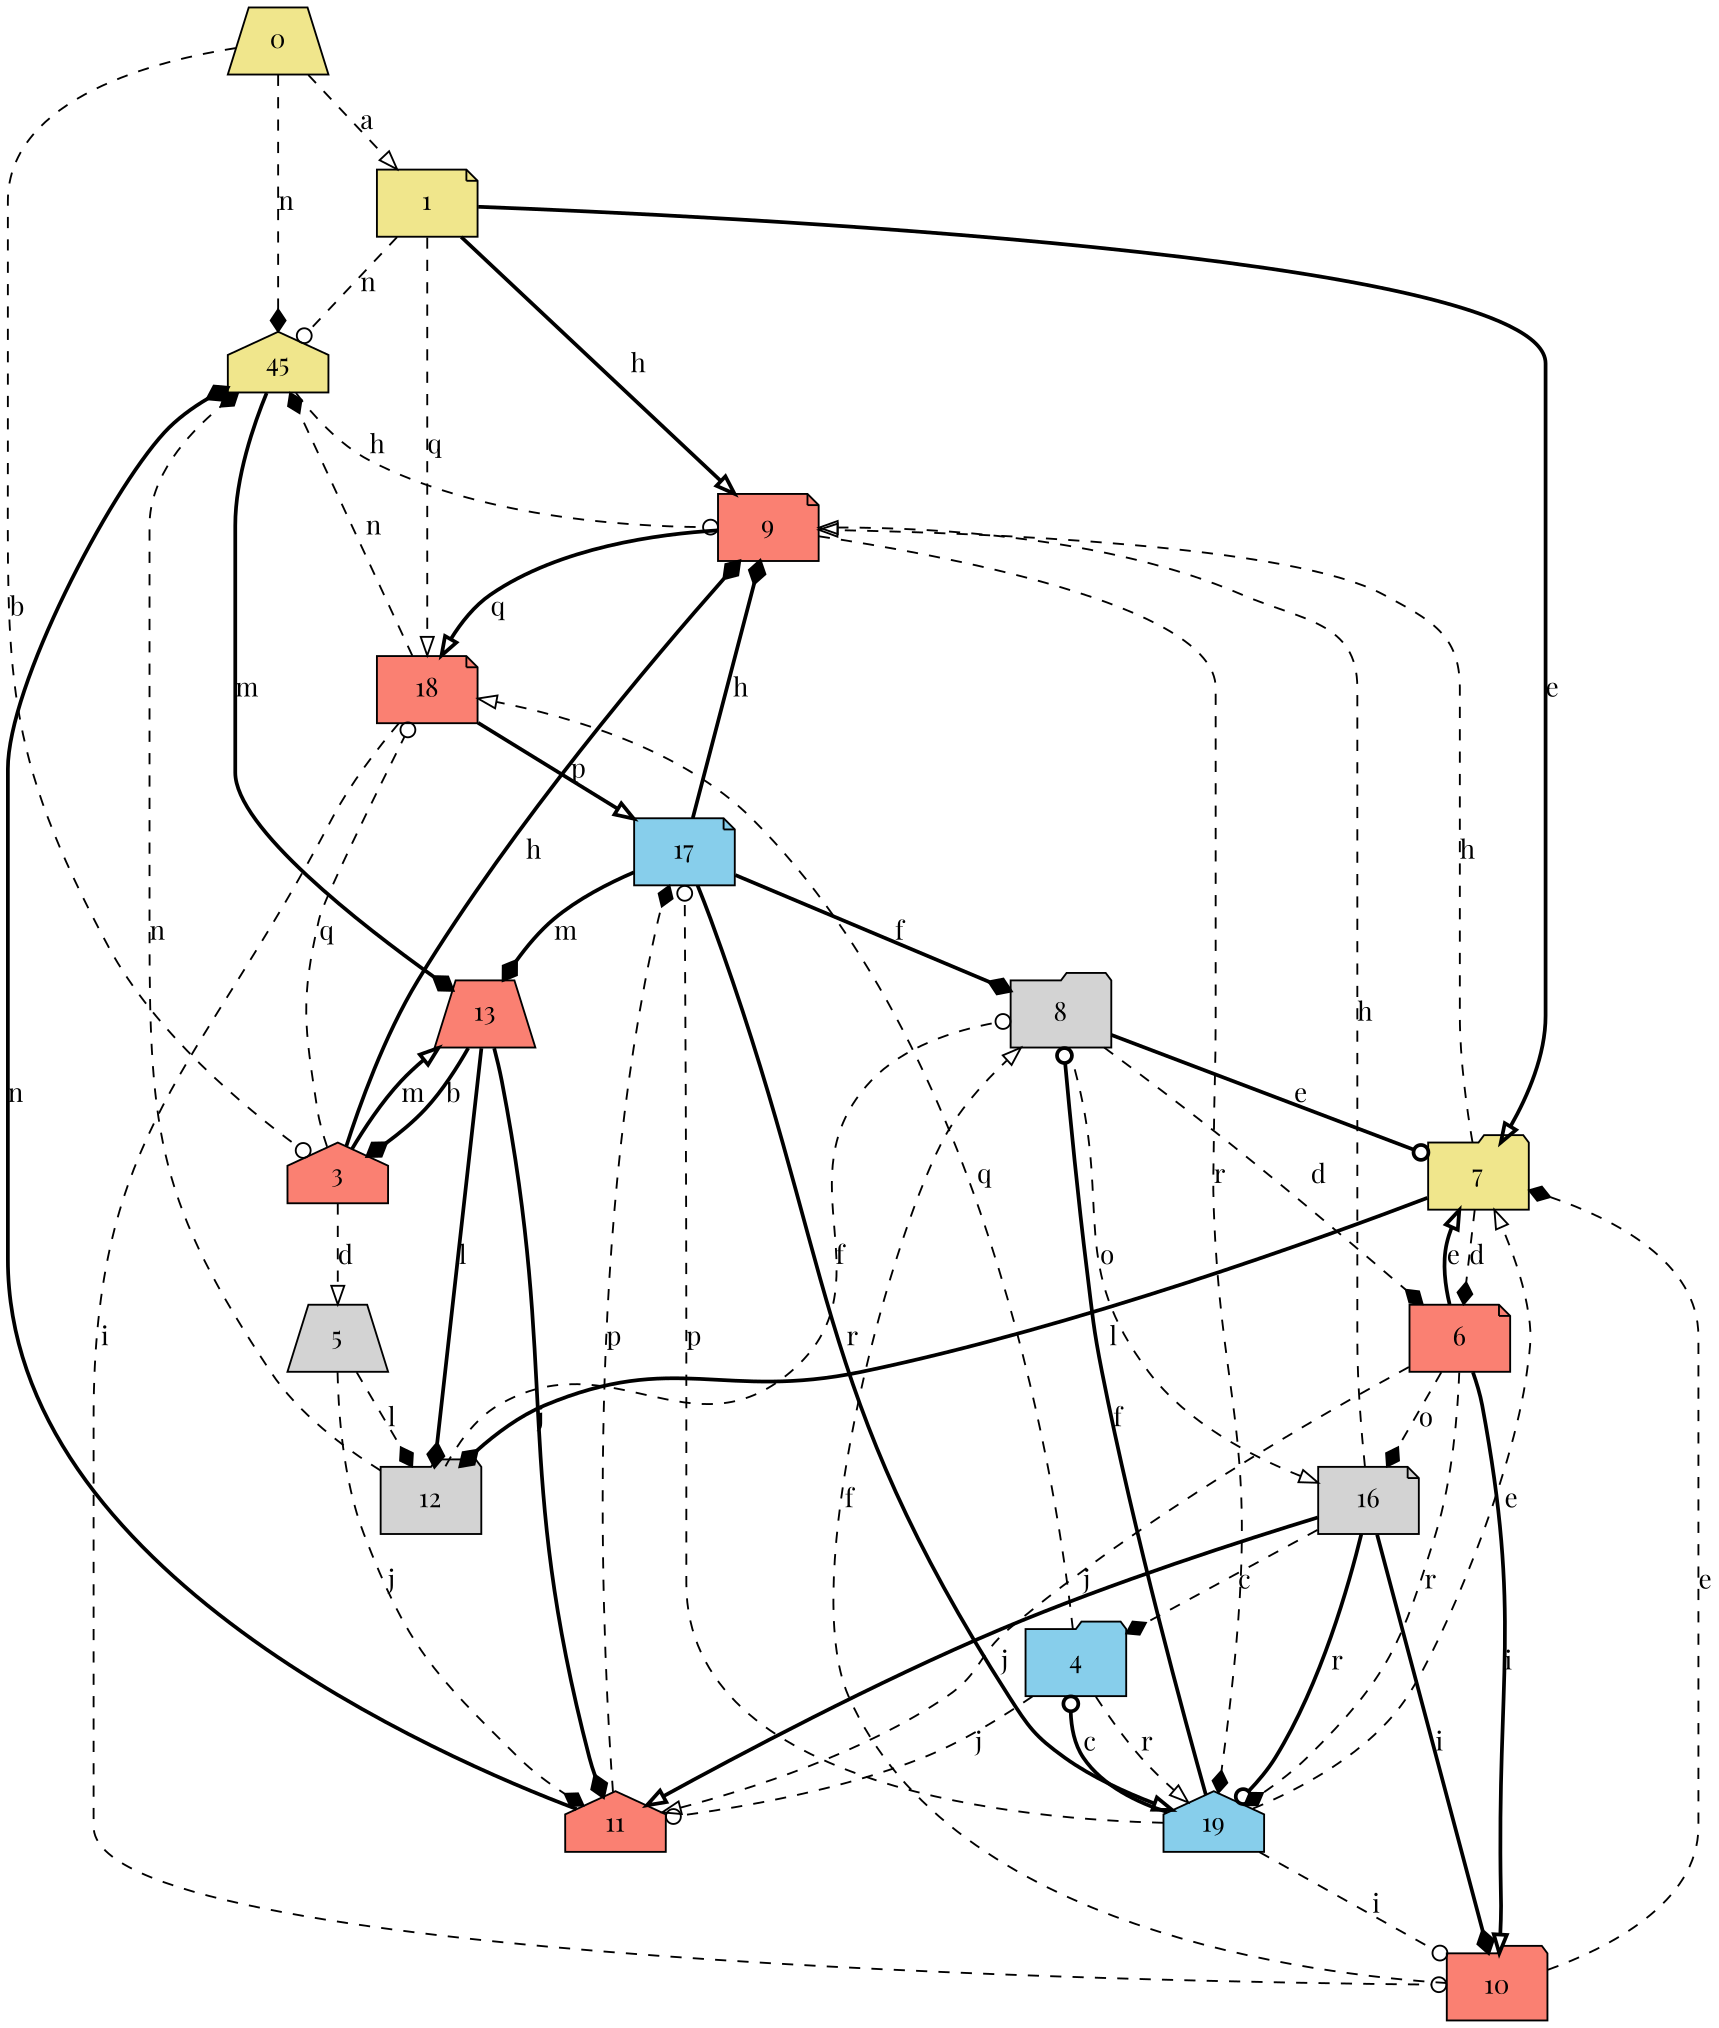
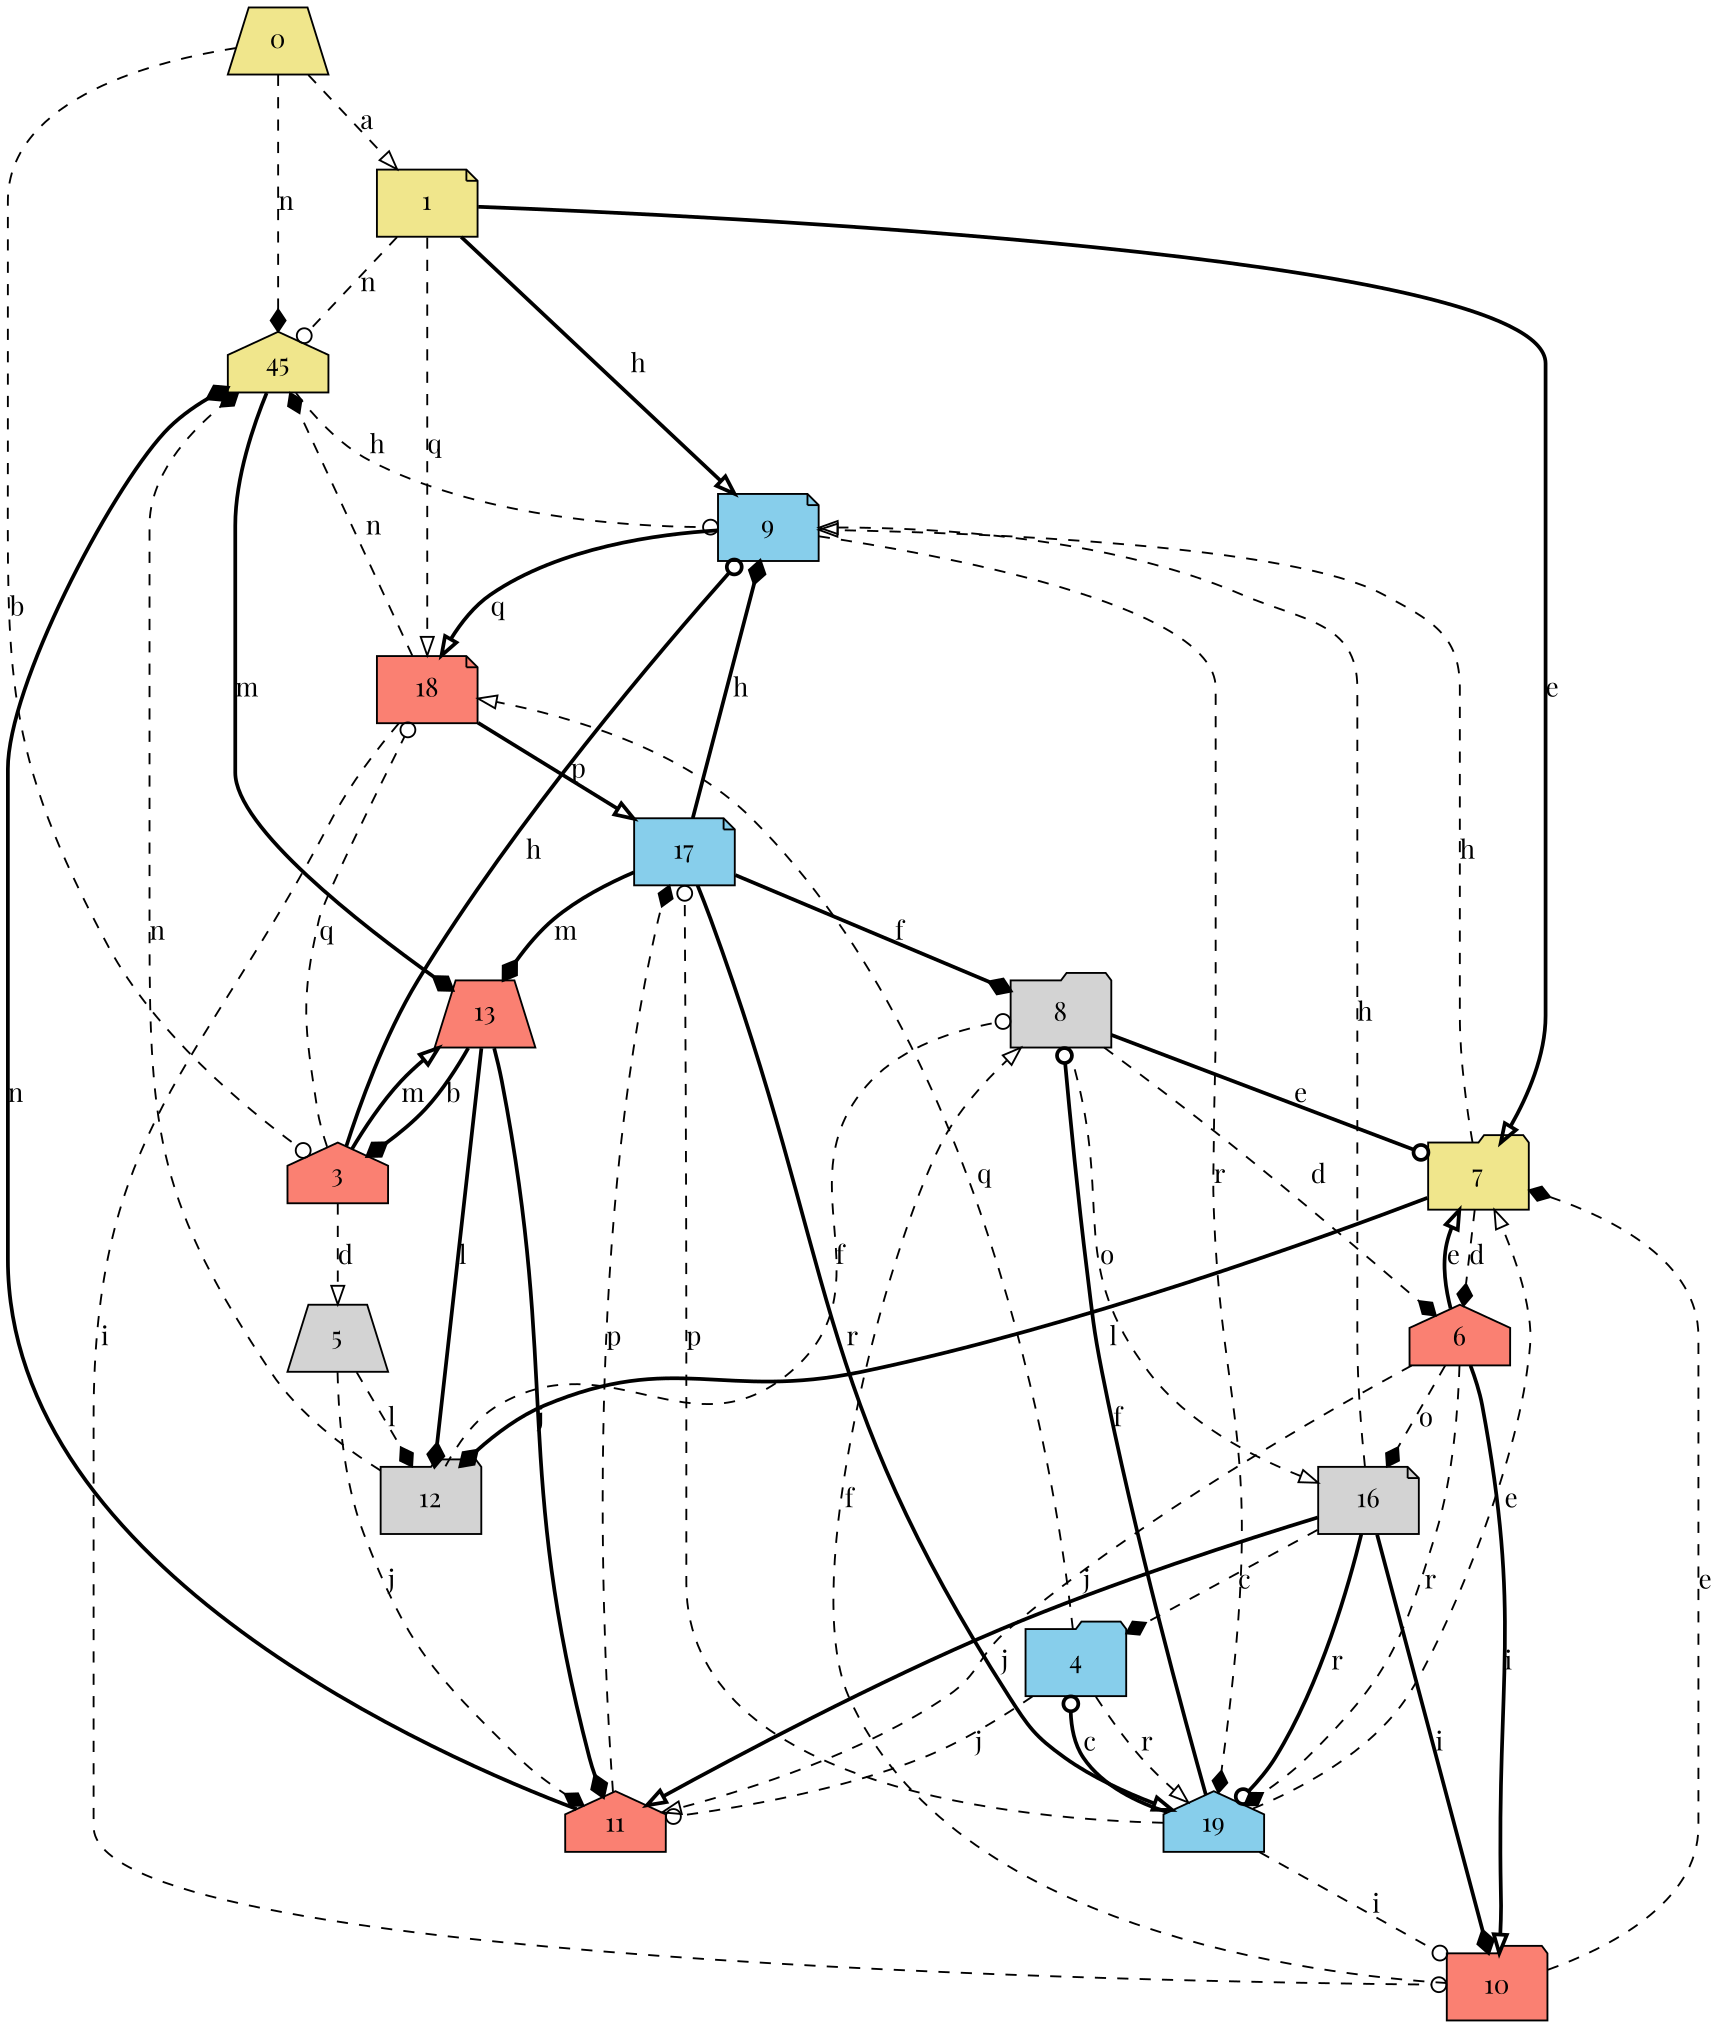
node "9": fillcolor salmon -> skyblue
edge "3" -> "9": arrowhead diamond -> odot
node "6": shape note -> house
